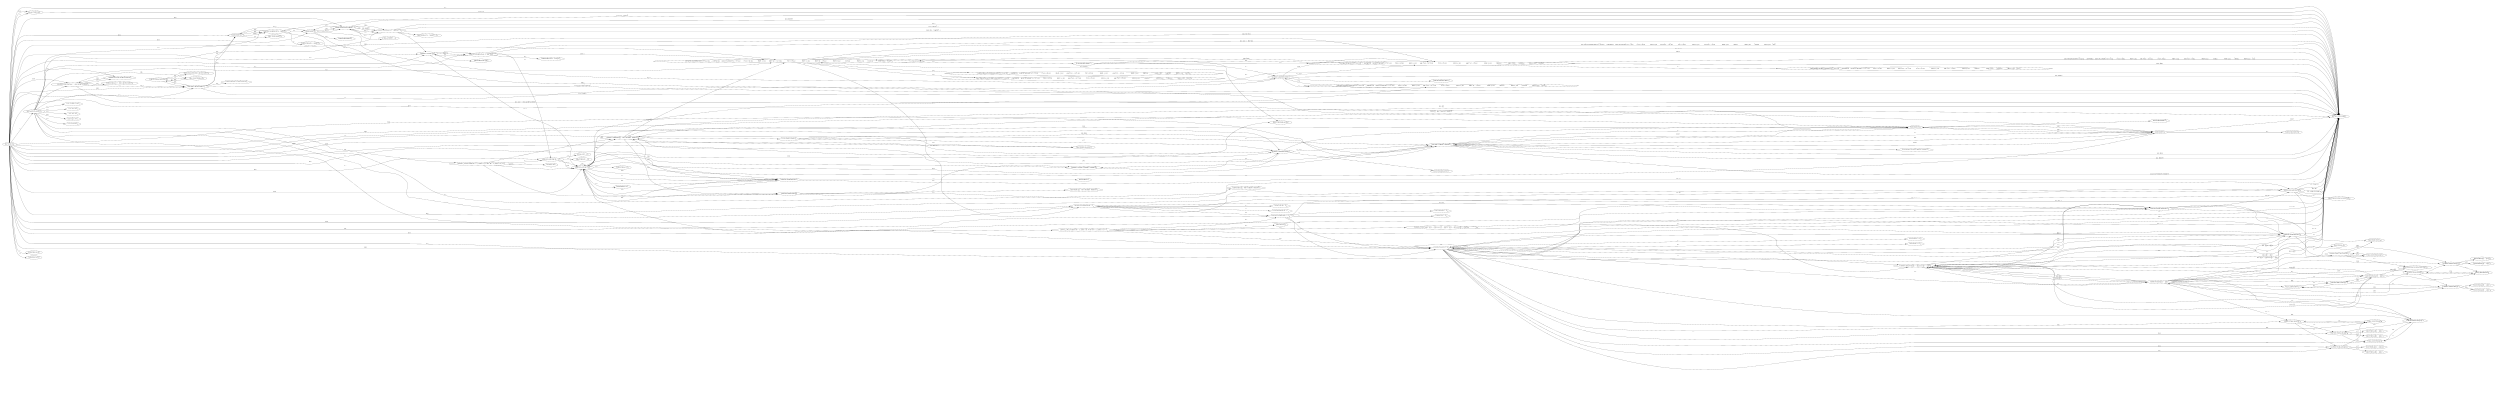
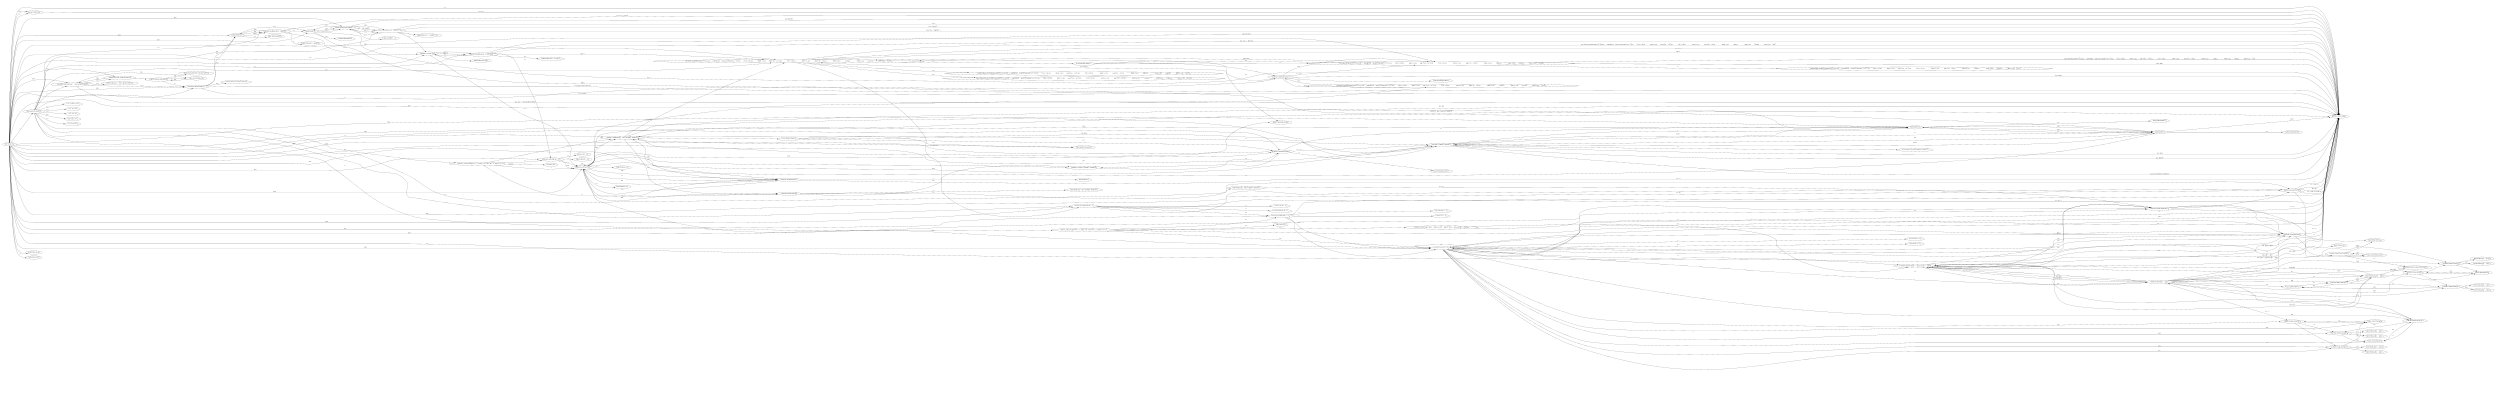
edge "(<init>,new Scanner(System.in))" -> "(<operator>.fieldAccess,System.in)": now "(<operator>.alloc,new Scanner(System.in))" -> "(<operator>.fieldAccess,System.in)"
node "(IDENTIFIER,ret,System.out.println(ret))": removed
edge "(<operator>.assignment,int ret = 0)" -> "(<operator>.postIncrement,ret++)": now "(IDENTIFIER,a,a[i] = new T(r.nextInt(), r.nextInt()))" -> "(<operator>.postIncrement,ret++)"
